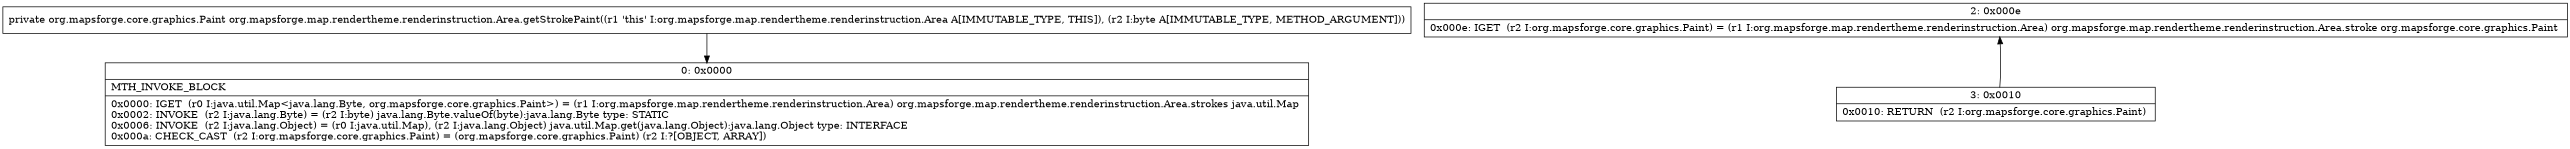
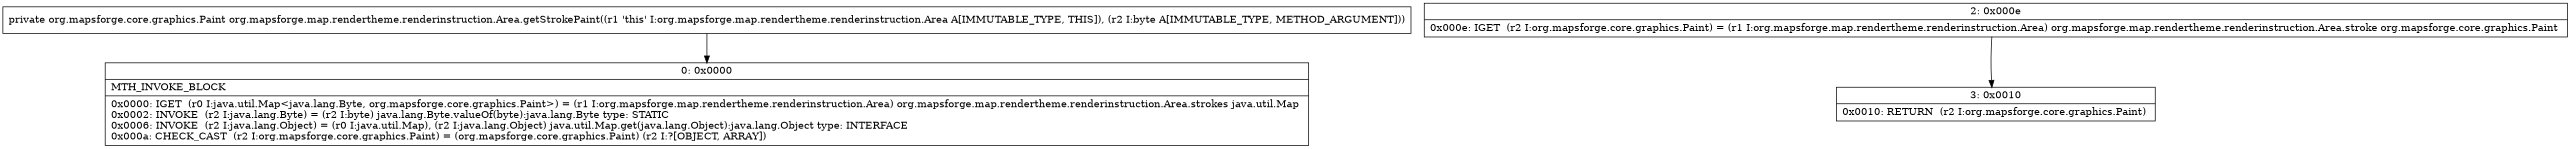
edge "3: 0x0010" -> "2: 0x000e": reversed
